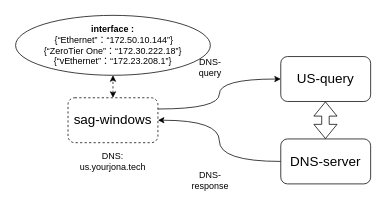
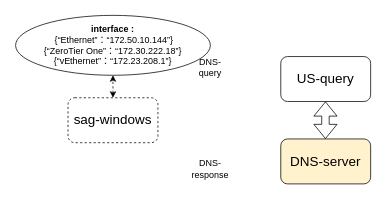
edge "sag-windows" -> "US-query": removed
edge "DNS-server" -> "sag-windows": removed
node "DNS: us.yourjona.tech": removed
node "DNS-server": fillcolor #ffffff -> #fff2cc
node "DNS-response": moved (210, 180) -> (210, 169)
